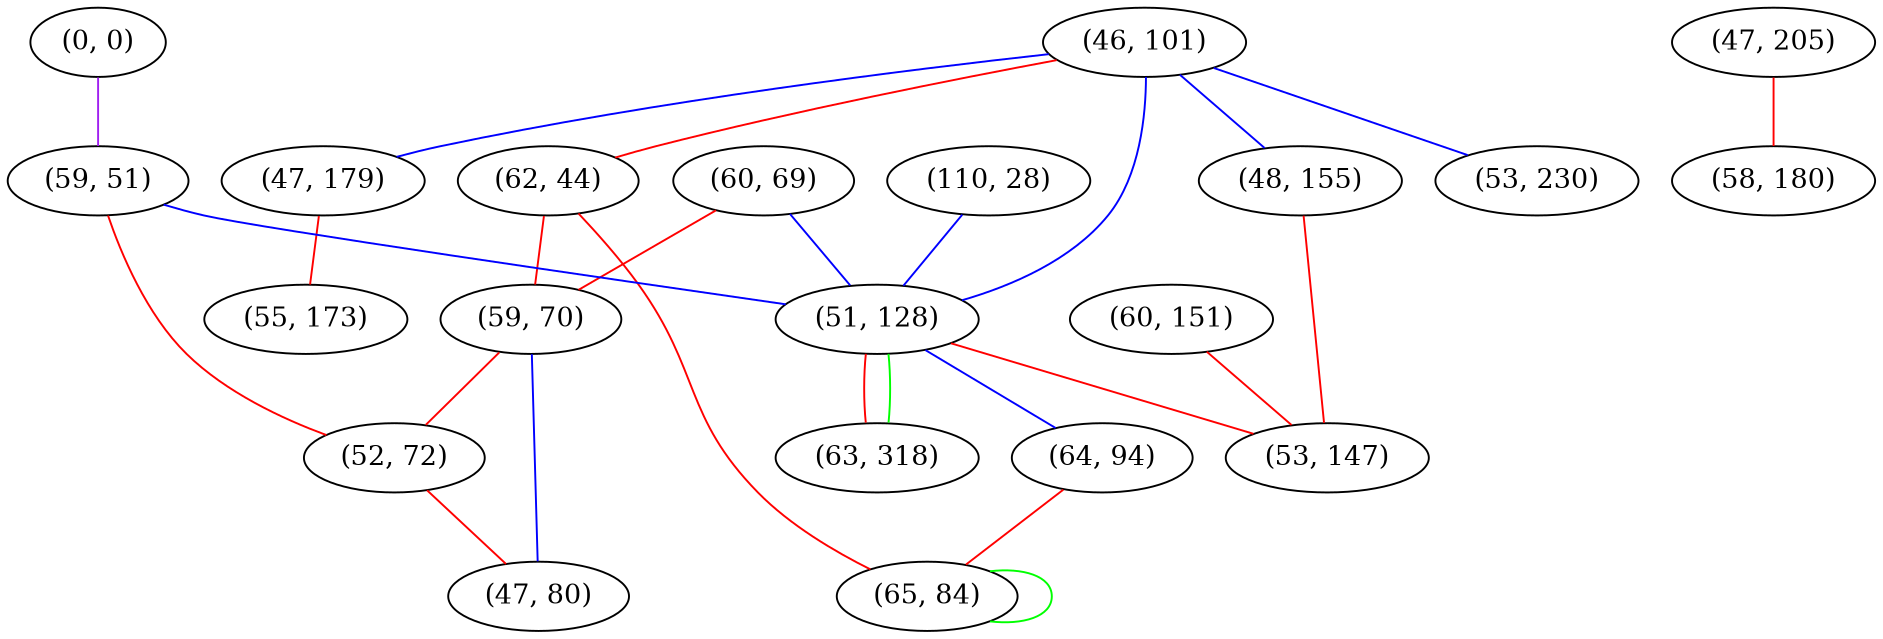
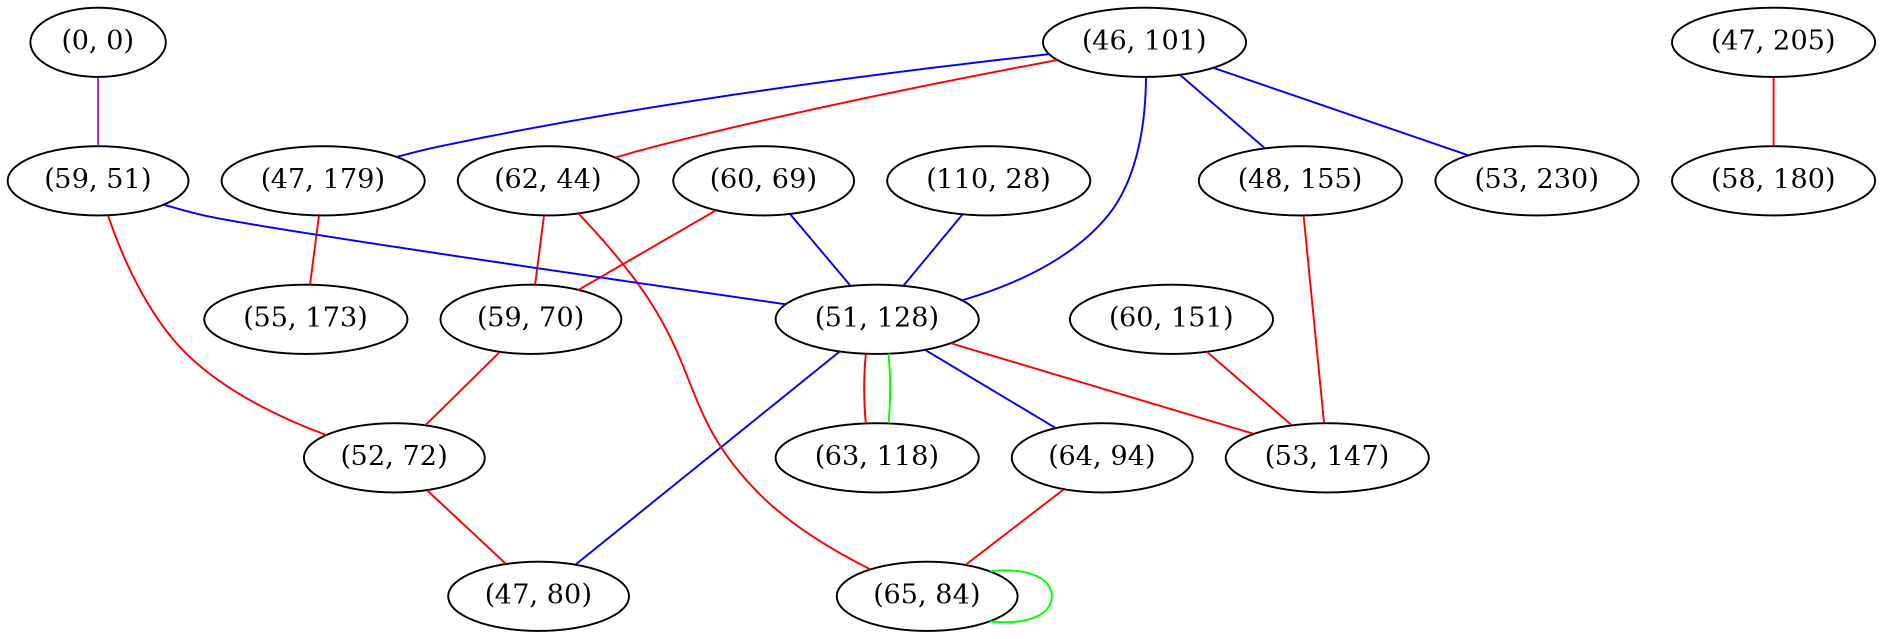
edge "(59, 70)" -- "(47, 80)": now "(51, 128)" -- "(47, 80)"
node "(63, 318)": label "(63, 318)" -> "(63, 118)"
